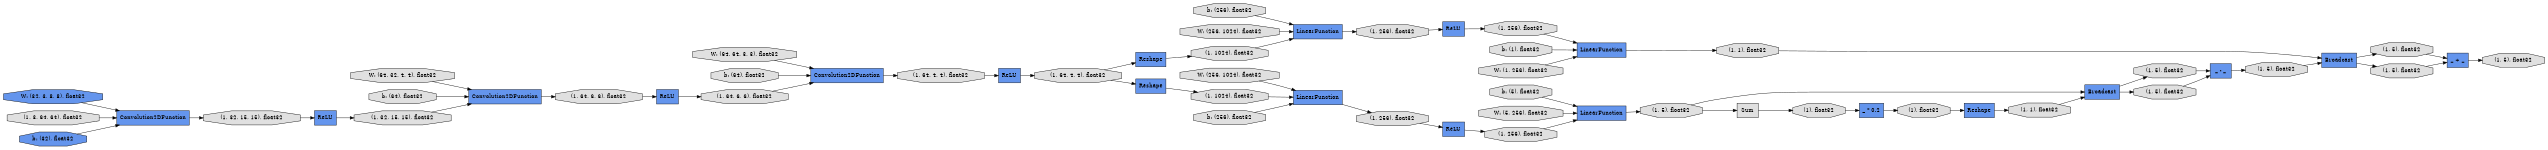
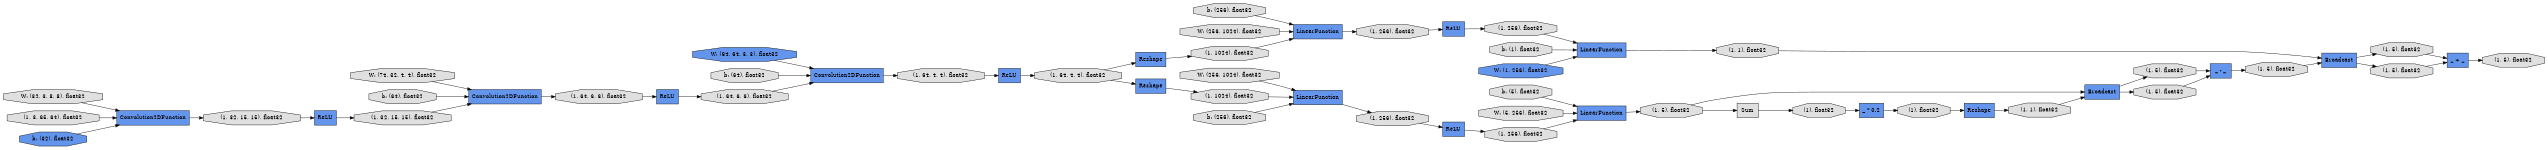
node "W: (64, 64, 3, 3), float32": fillcolor #e0e0e0 -> #6495ed
node "W: (1, 256), float32": fillcolor #e0e0e0 -> #6495ed
node "W: (64, 32, 4, 4), float32": label "W: (64, 32, 4, 4), float32" -> "W: (74, 32, 4, 4), float32"
node "W: (32, 3, 8, 8), float32": fillcolor #6495ed -> #e0e0e0
node "(1, 3, 64, 64), float32": label "(1, 3, 64, 64), float32" -> "(1, 3, 65, 64), float32"
